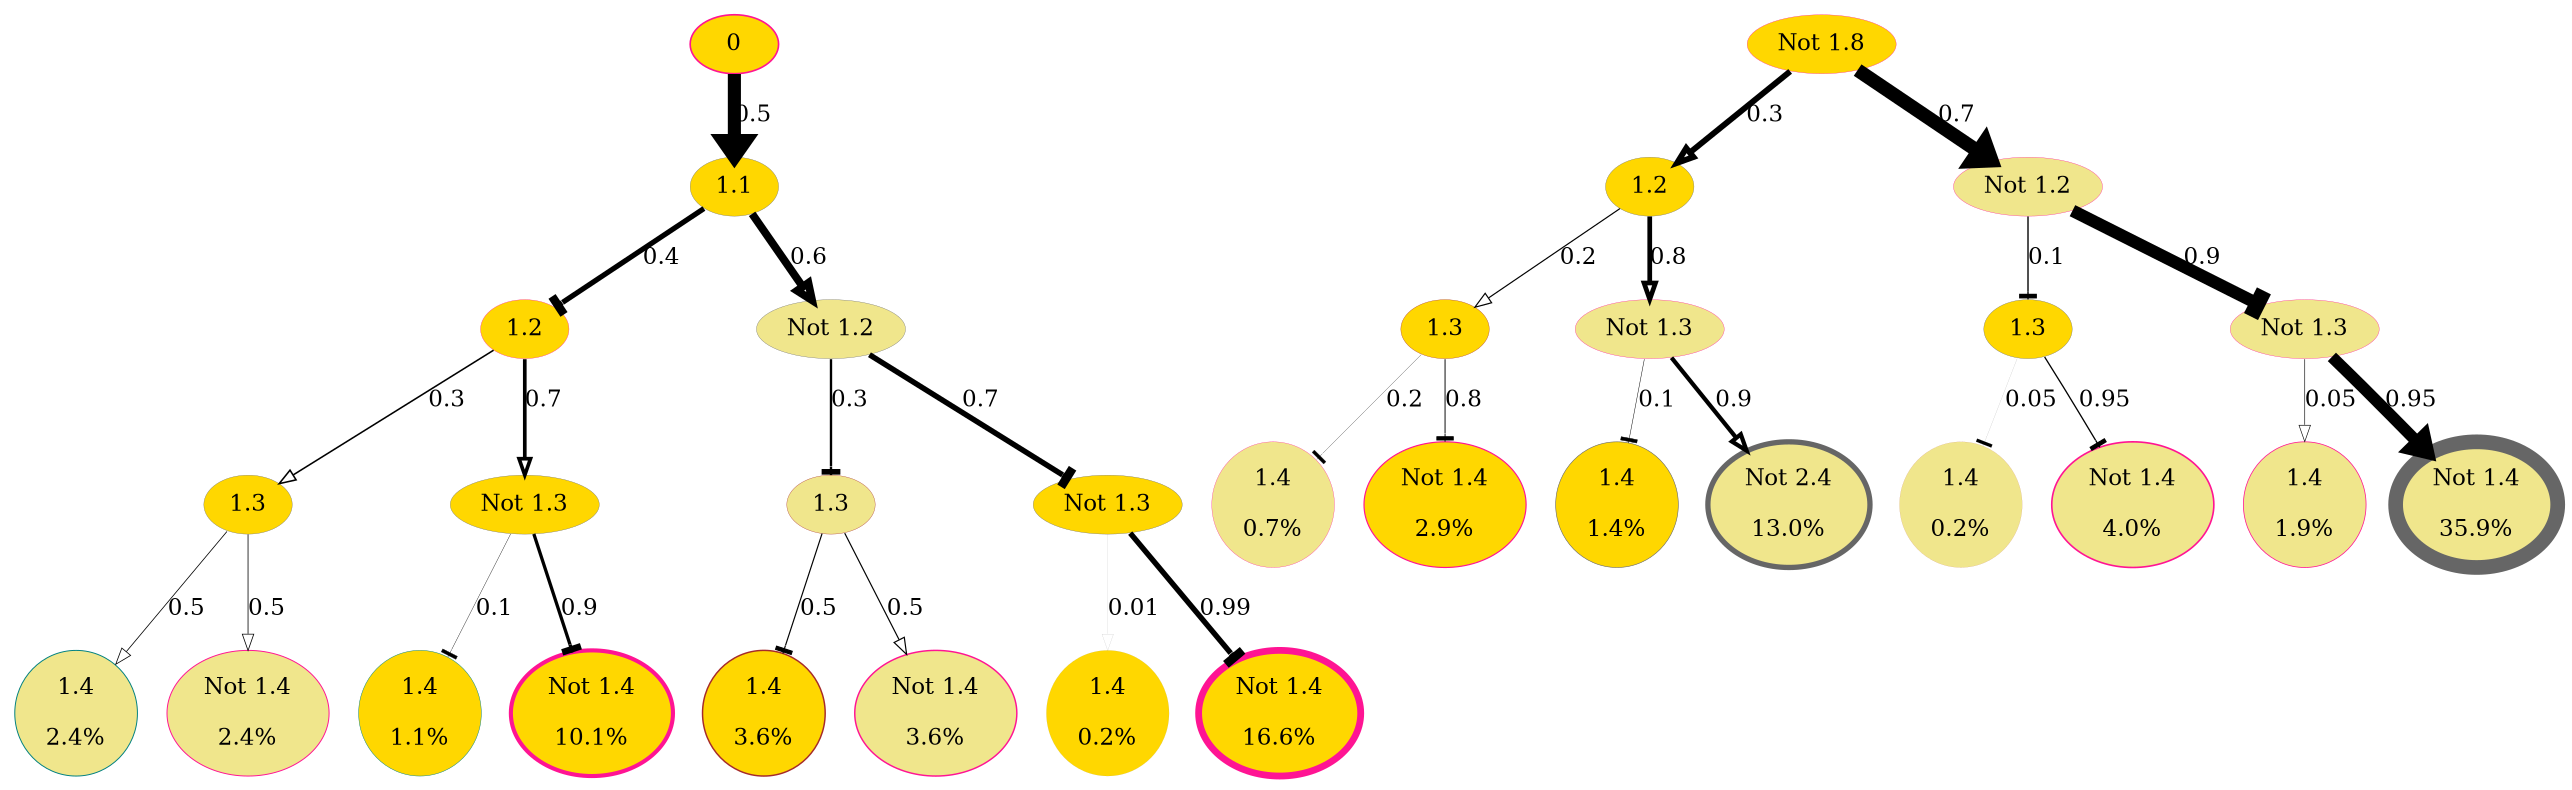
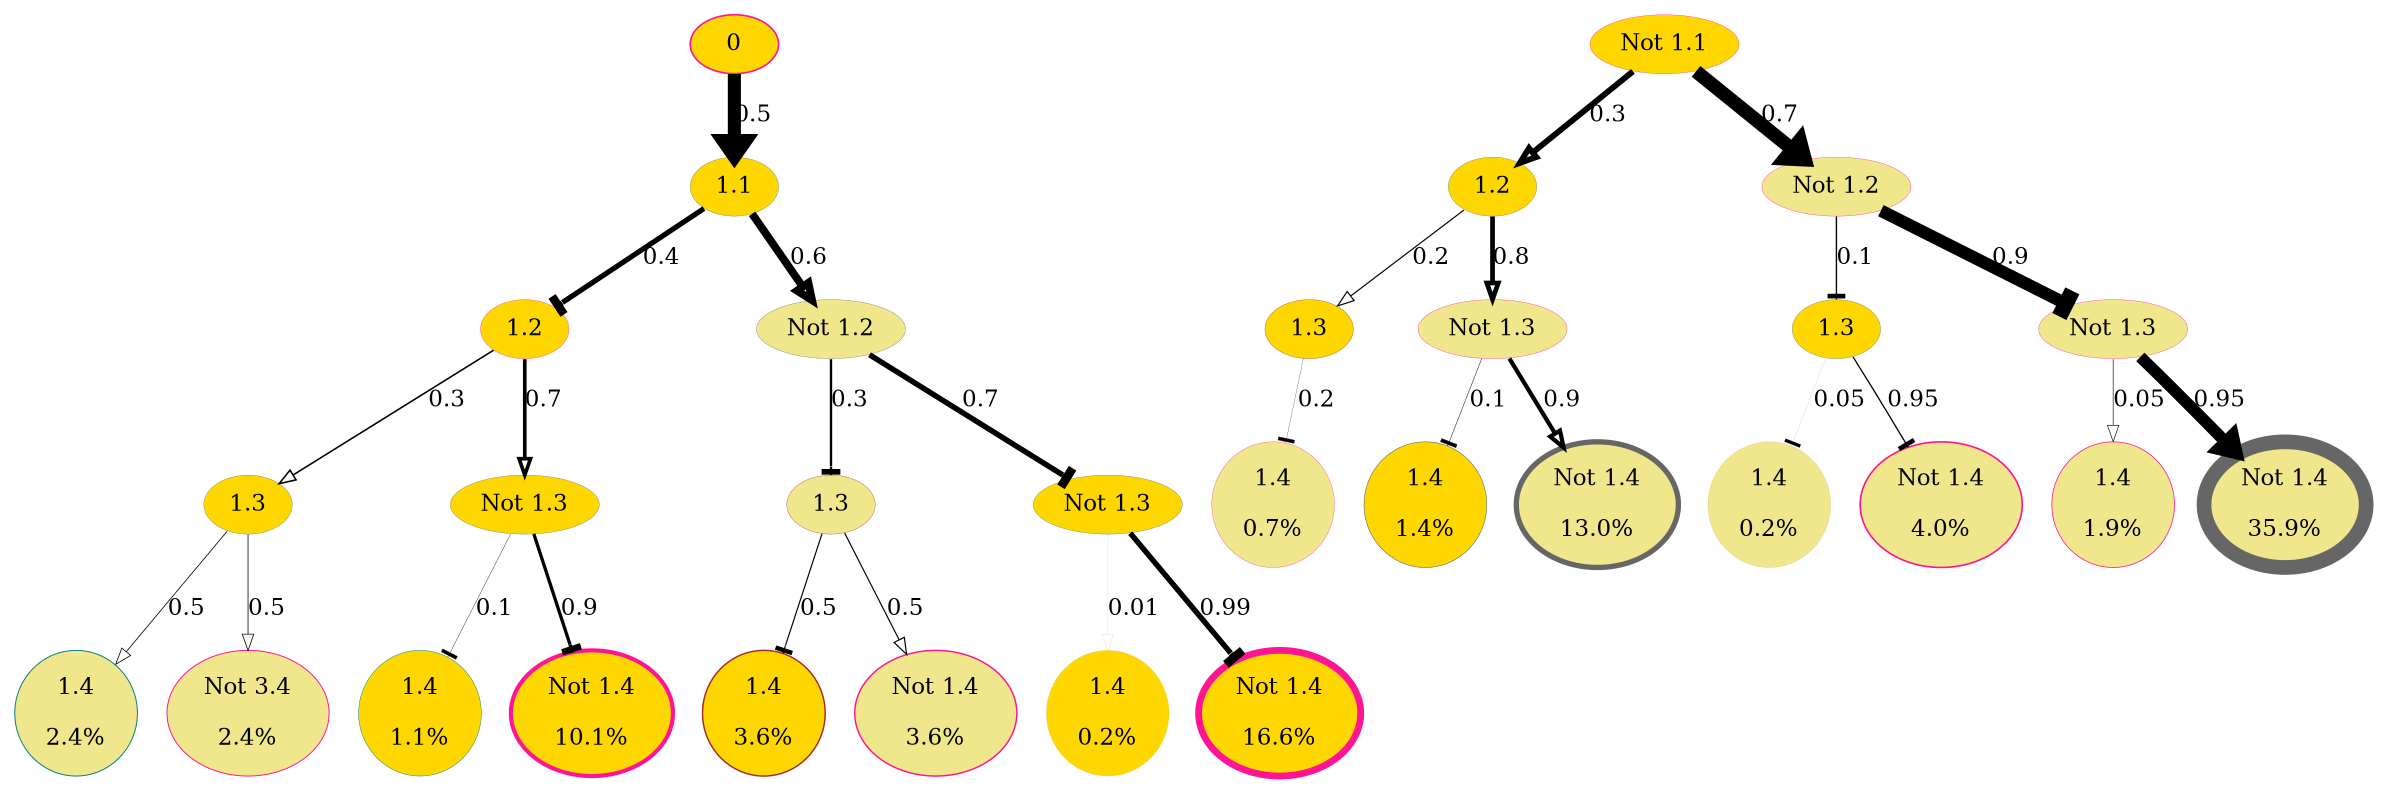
node "Not 1.8": label "Not 1.8" -> "Not 1.1"
node "Not 1.4 2.9%": removed
node "Not 2.4 13.0%": label "Not 2.4 13.0%" -> "Not 1.4 13.0%"
node "Not 1.4 2.4%": label "Not 1.4 2.4%" -> "Not 3.4 2.4%"
